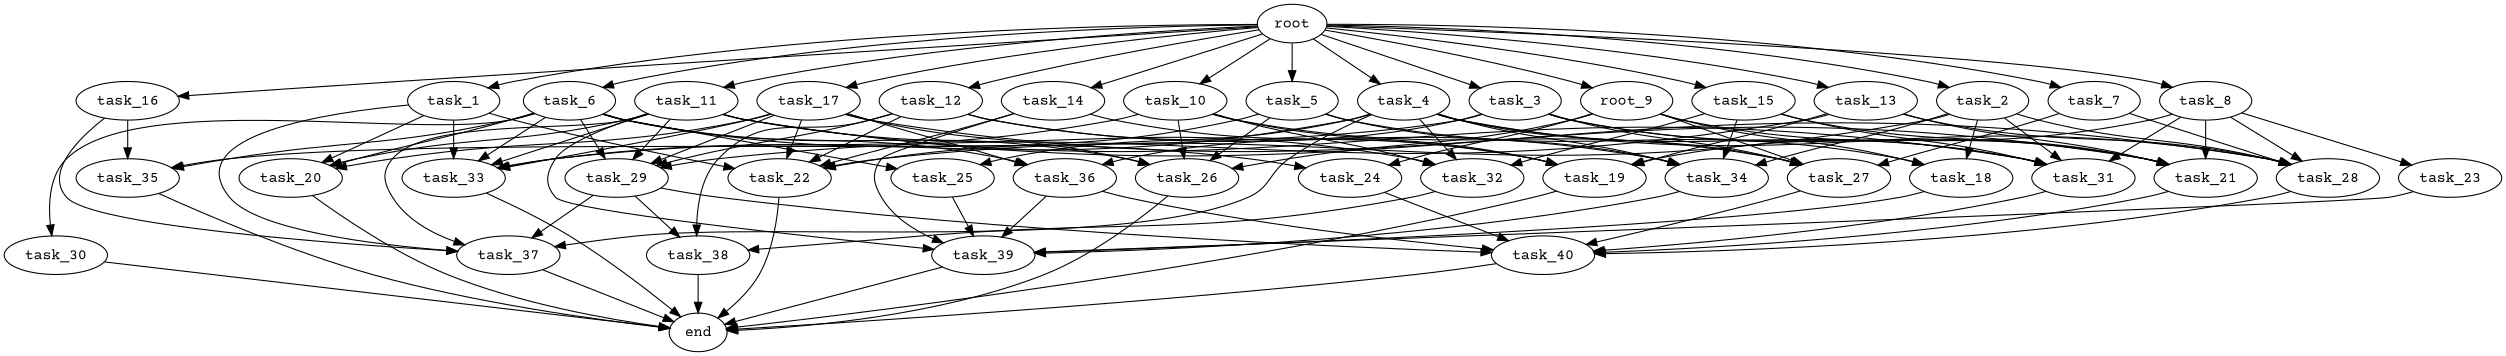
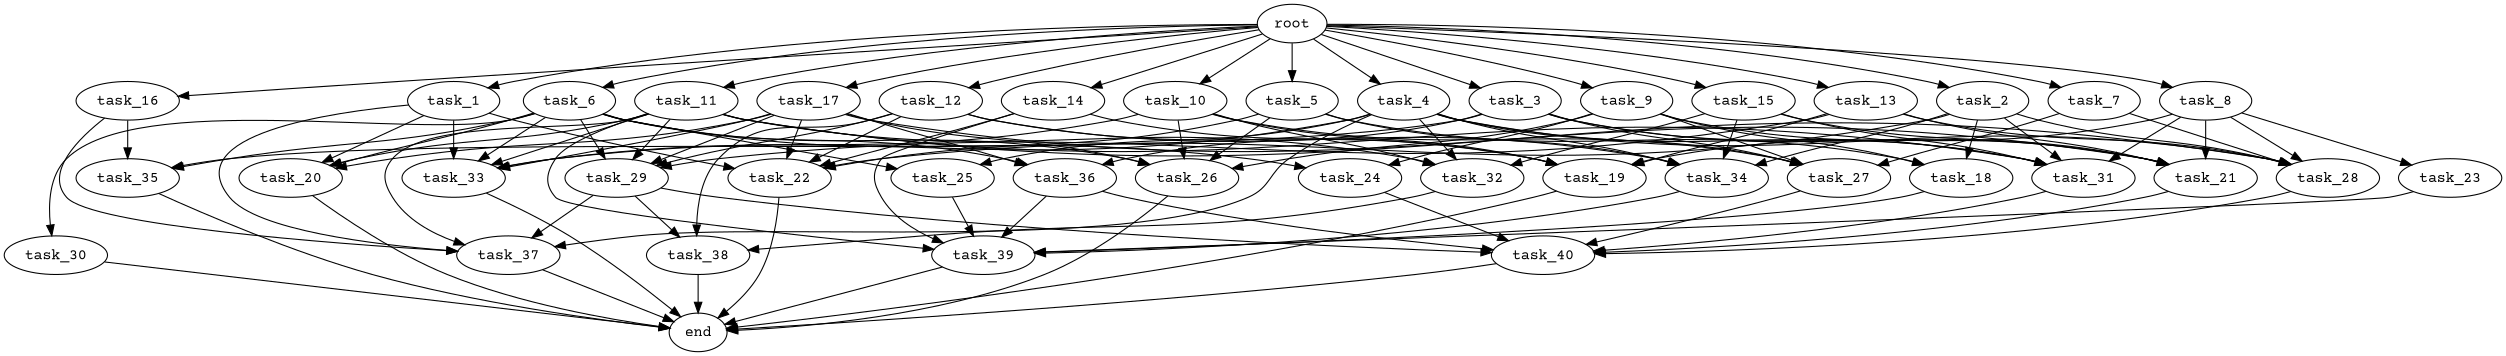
node "root_9": label "root_9" -> "task_9"
